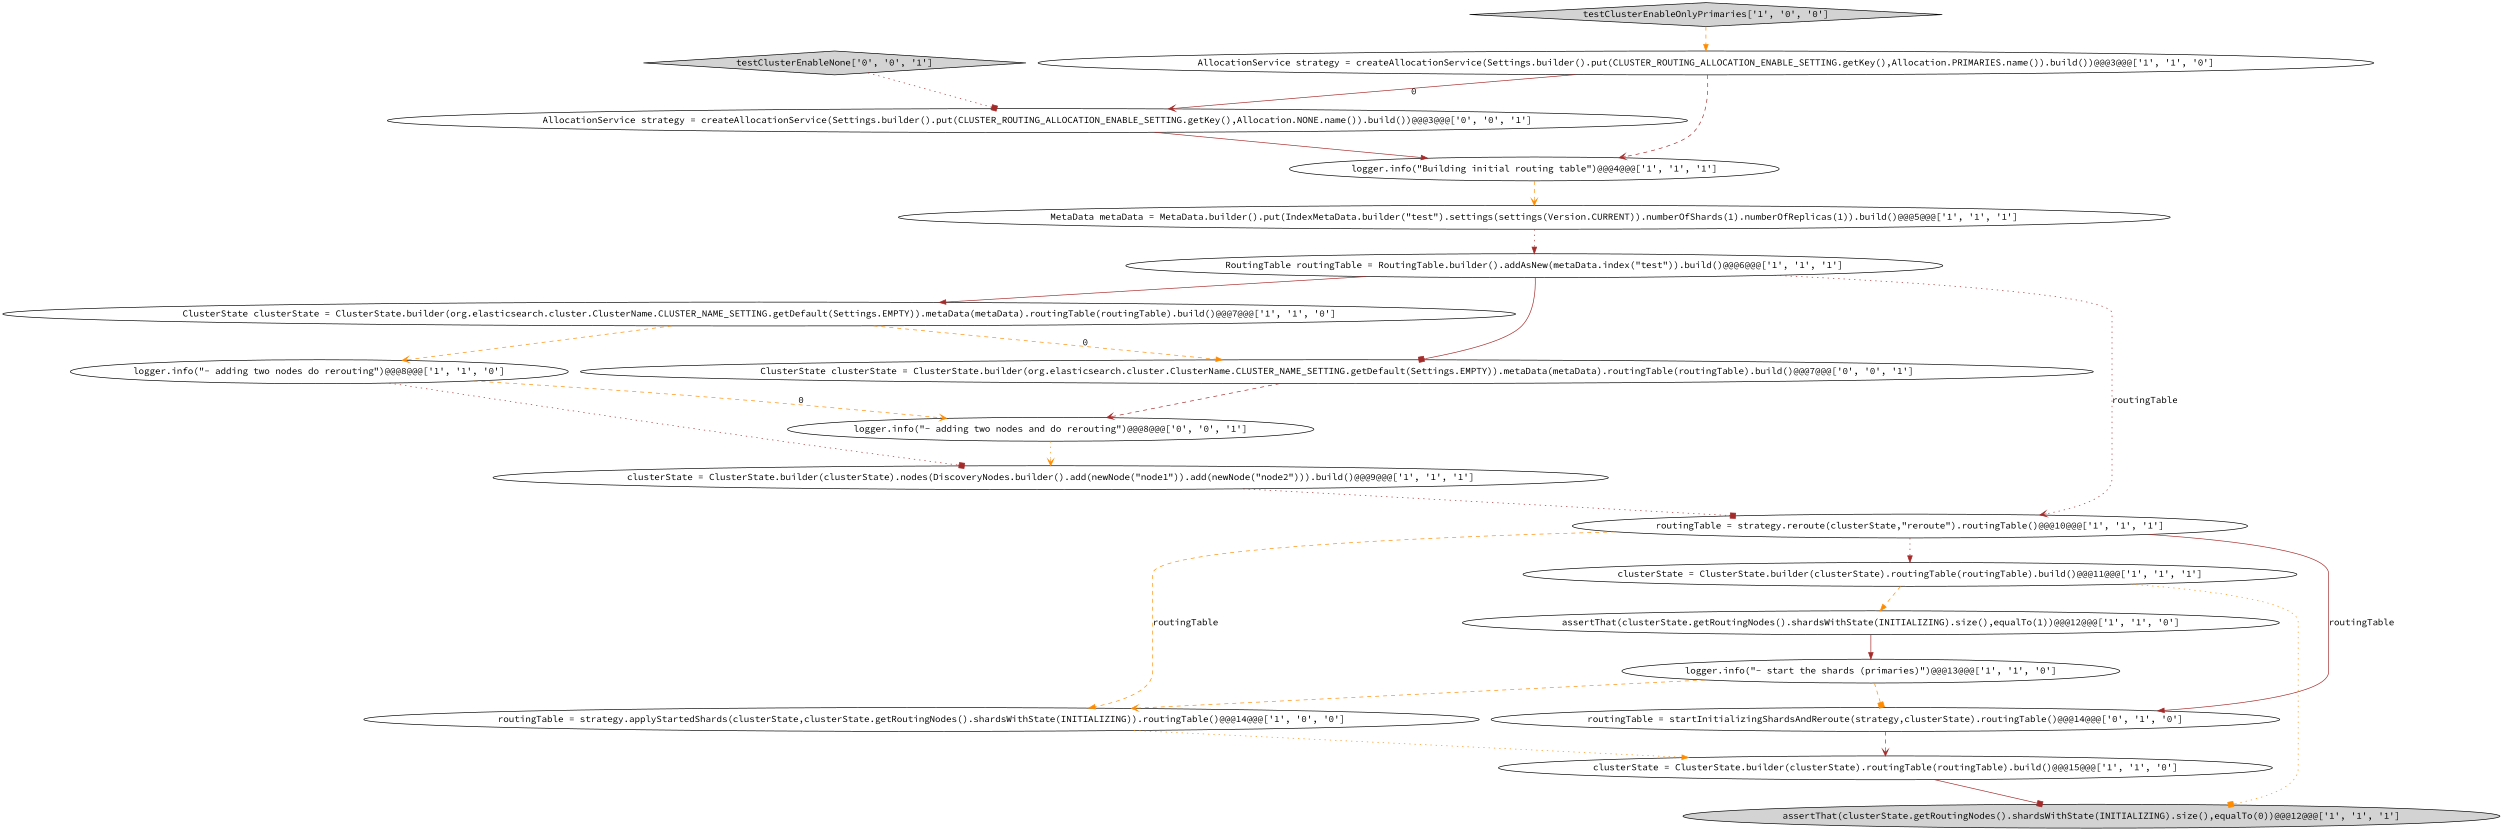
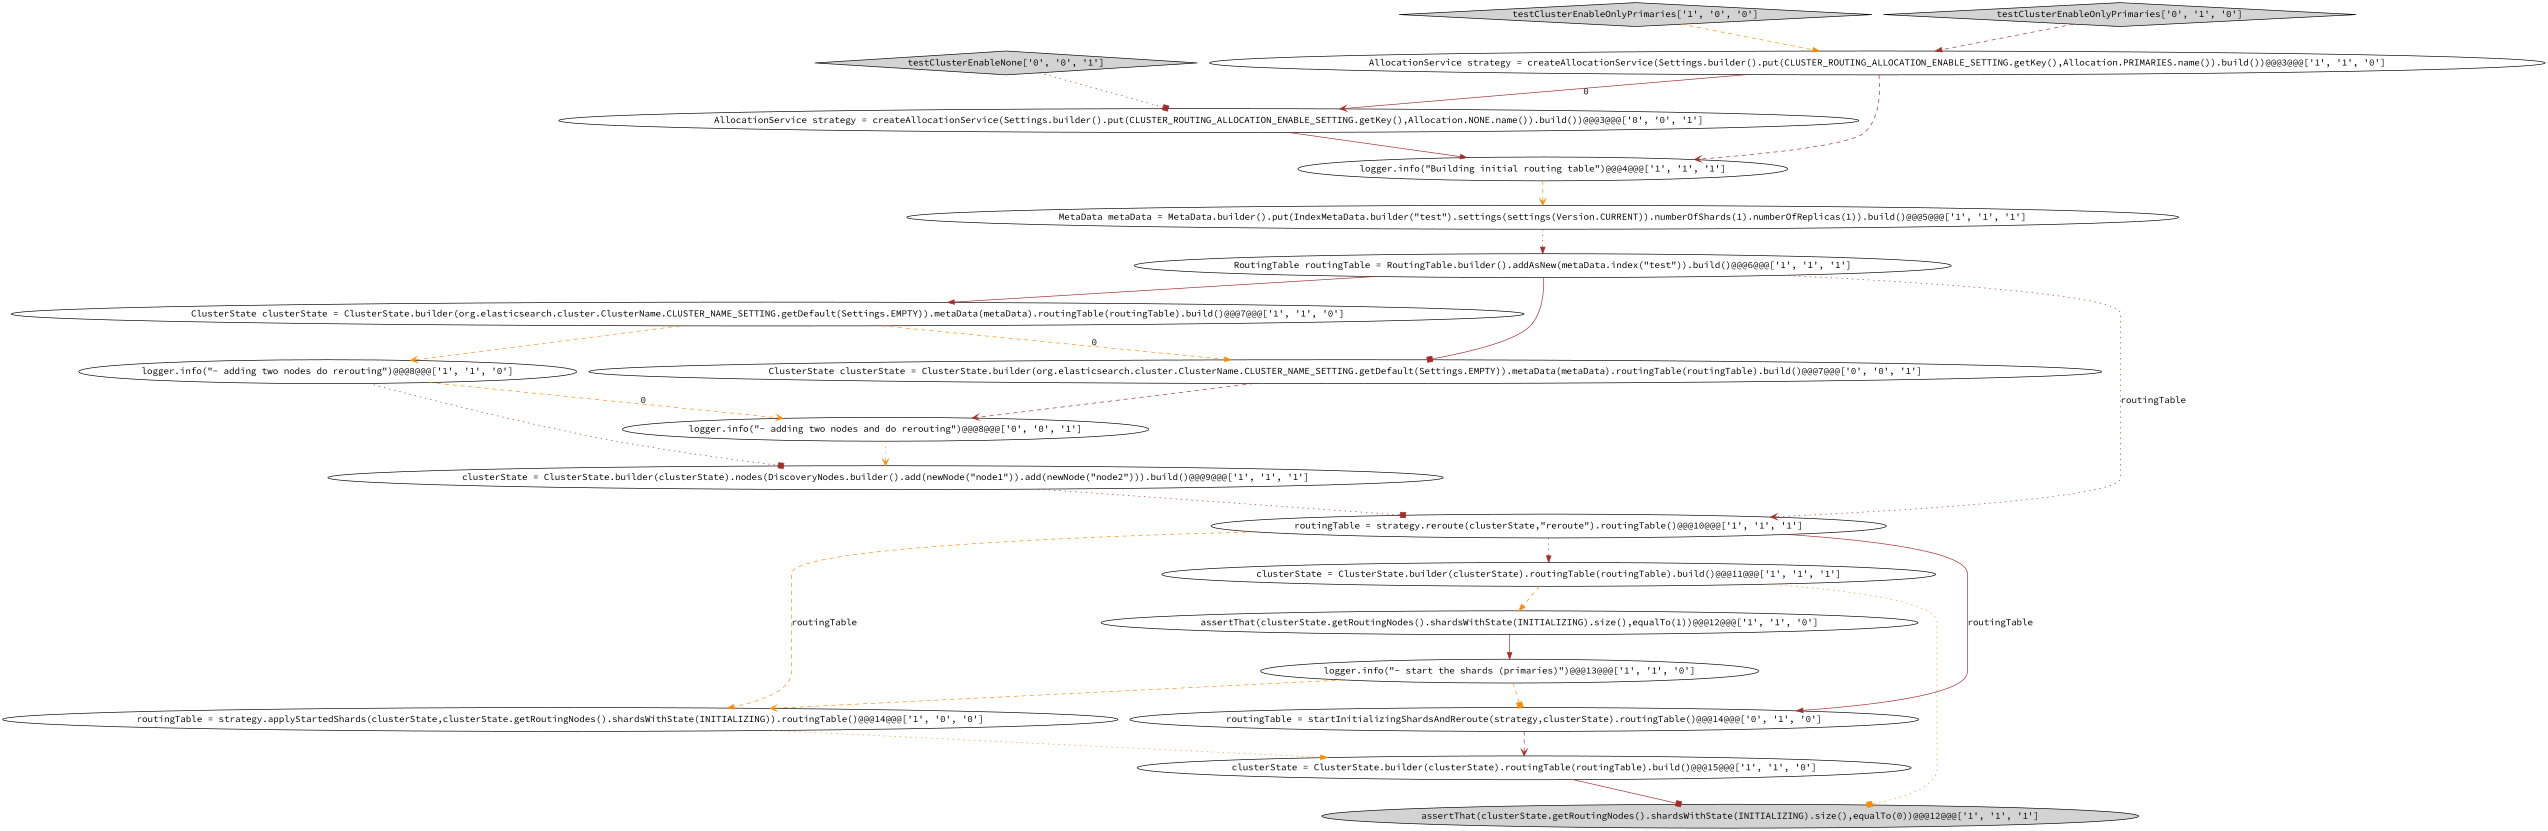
node "testClusterEnableOnlyPrimaries['0', '1', '0']": added
